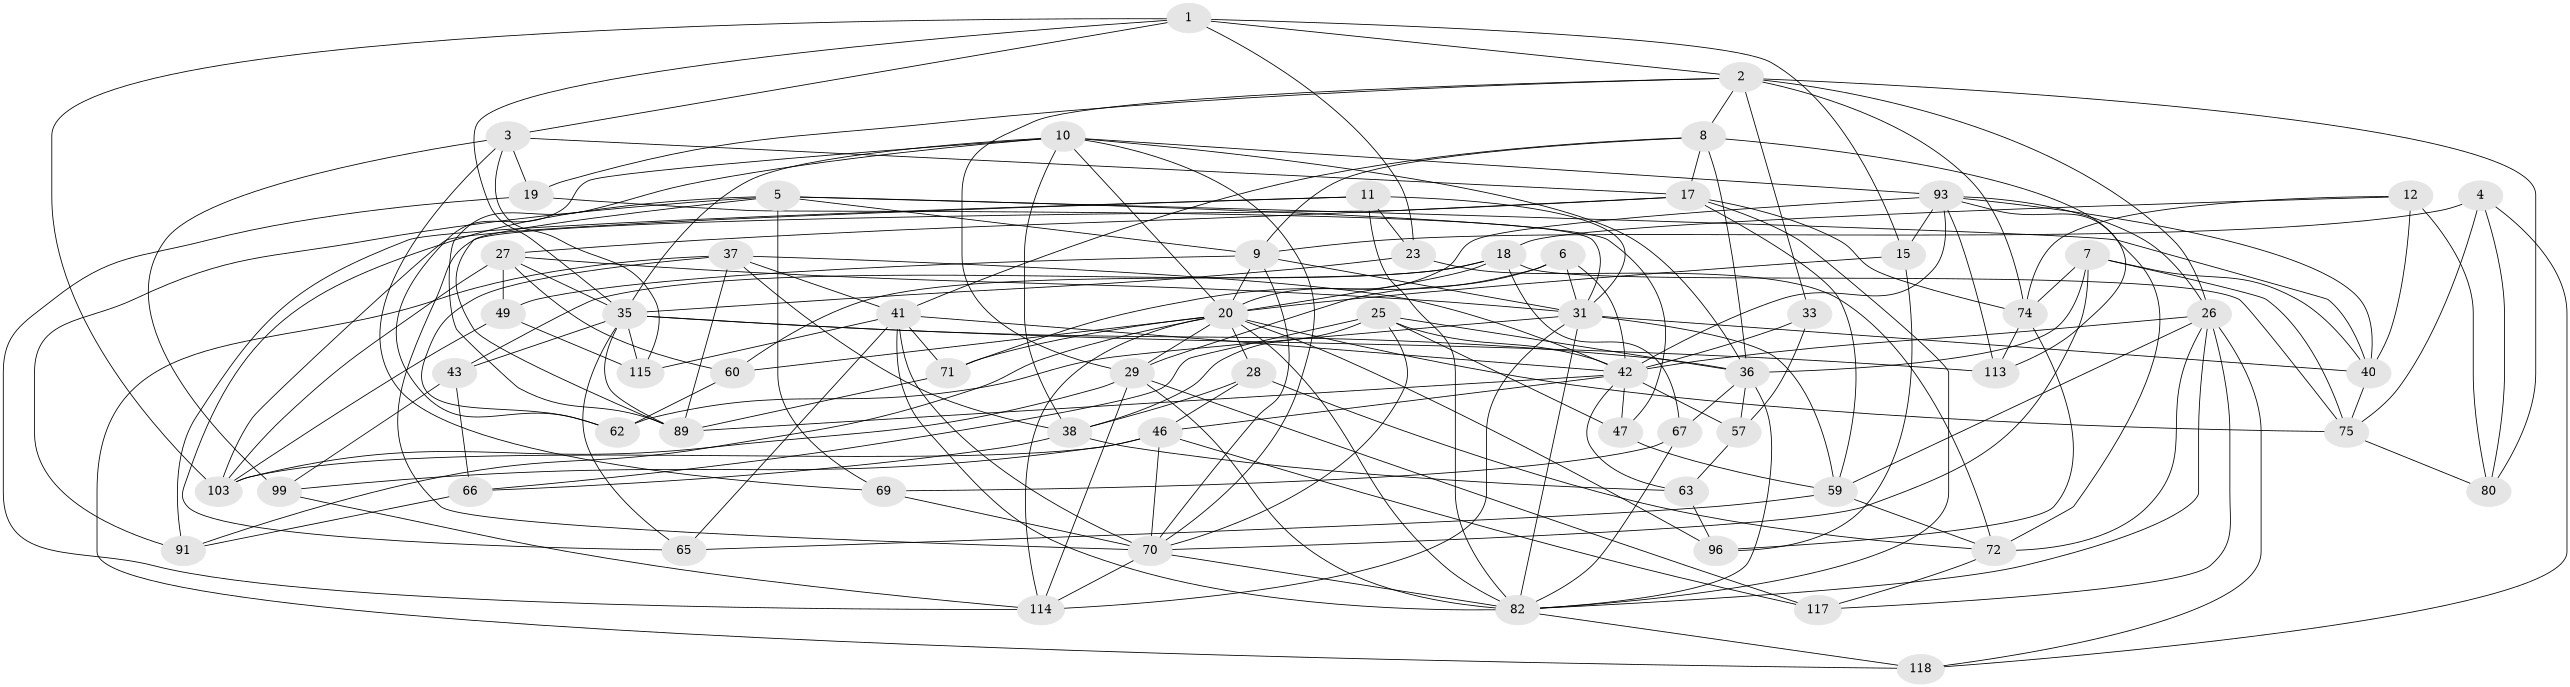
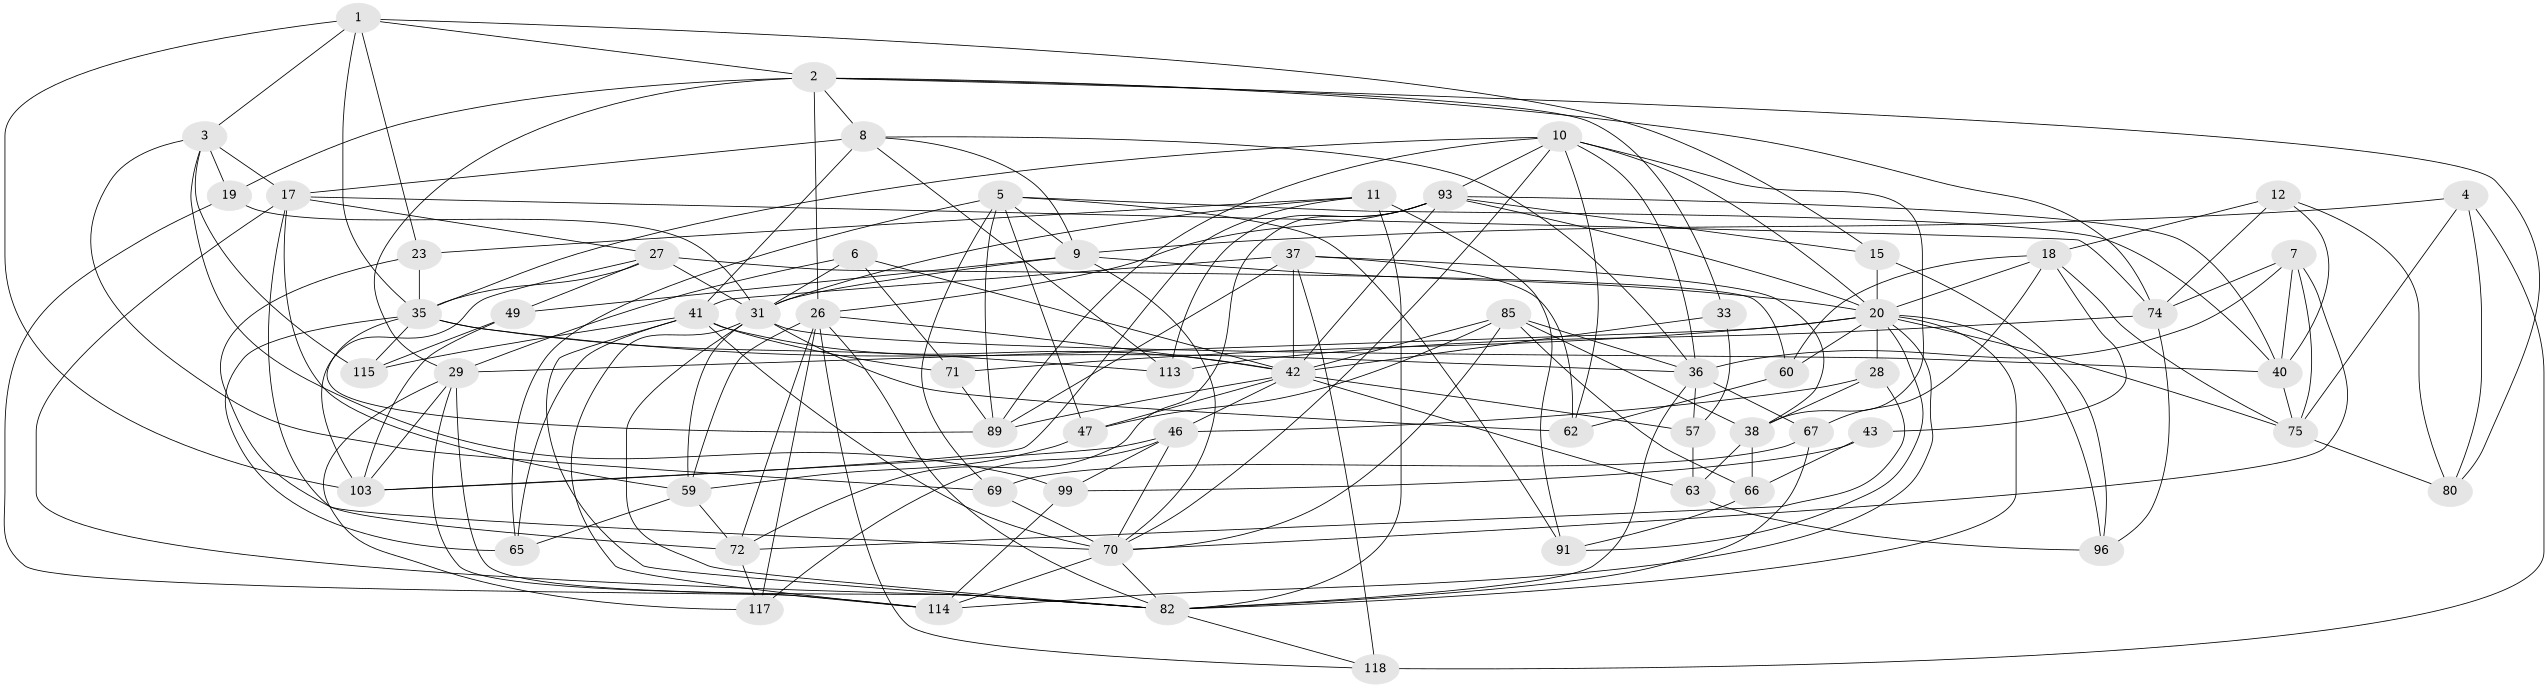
node "25": label "25" -> "85"
edge "35" -- "43": removed
